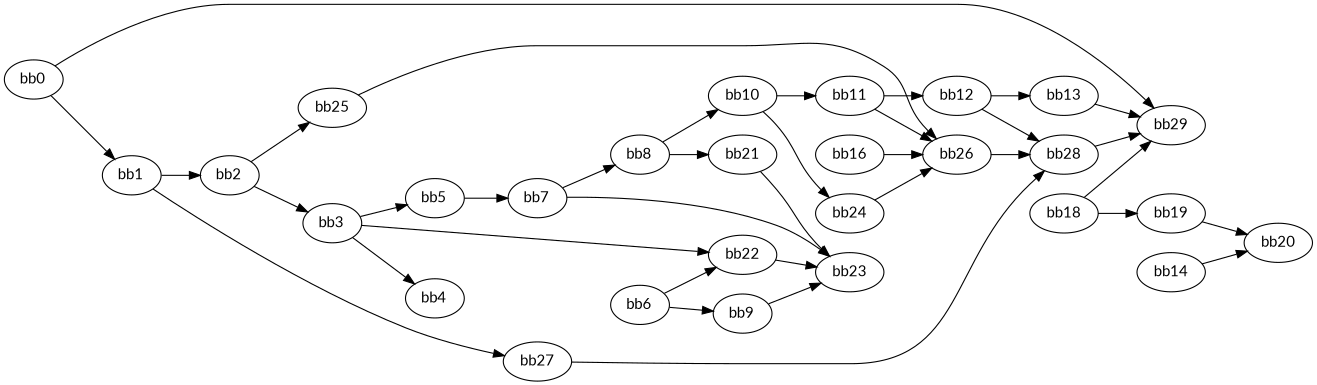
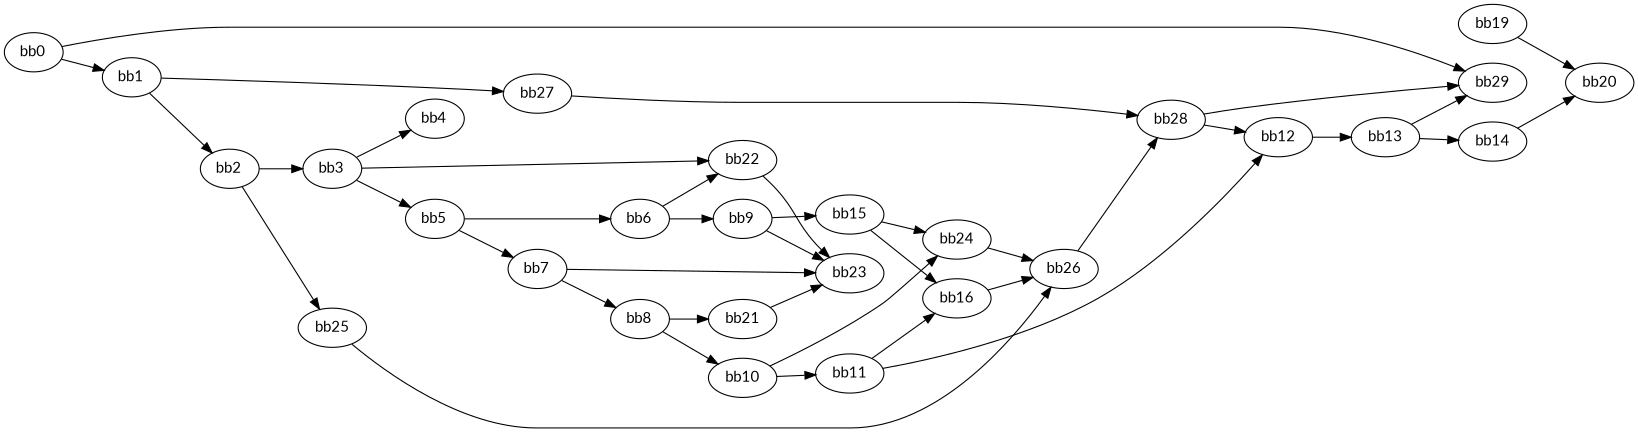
edge "bb11" -> "bb26": now "bb11" -> "bb16"
edge "bb12" -> "bb28": reversed
edge "bb13" -> "bb14": added
node "bb18": removed
node "bb15": added
edge "bb5" -> "bb6": added
